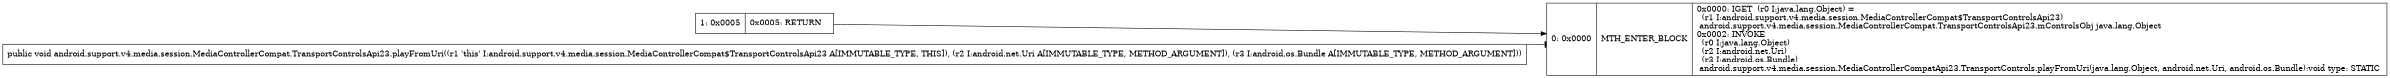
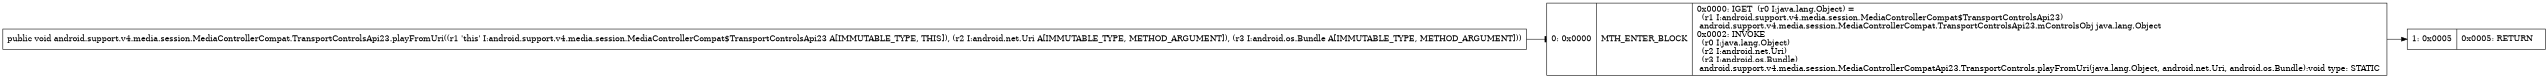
edge "1: 0x0005" -> "0: 0x0000": reversed
